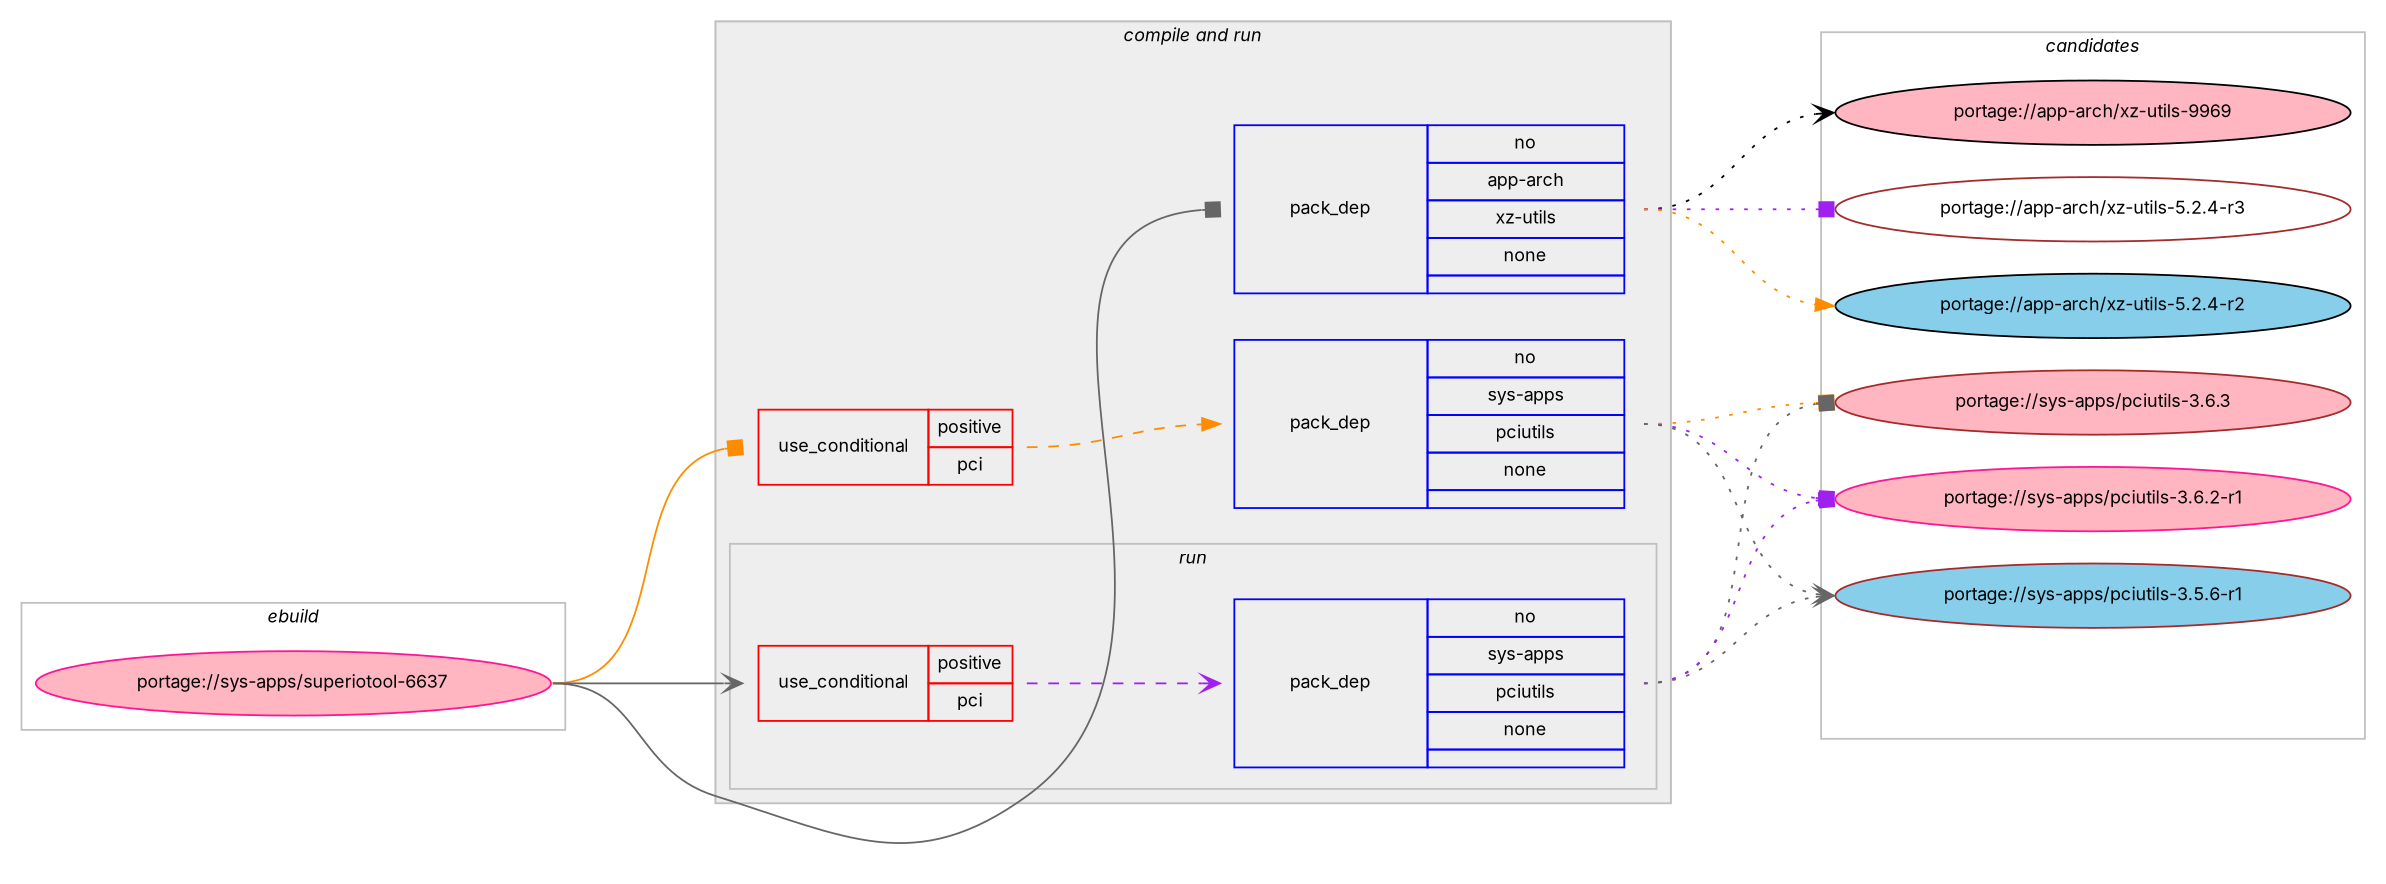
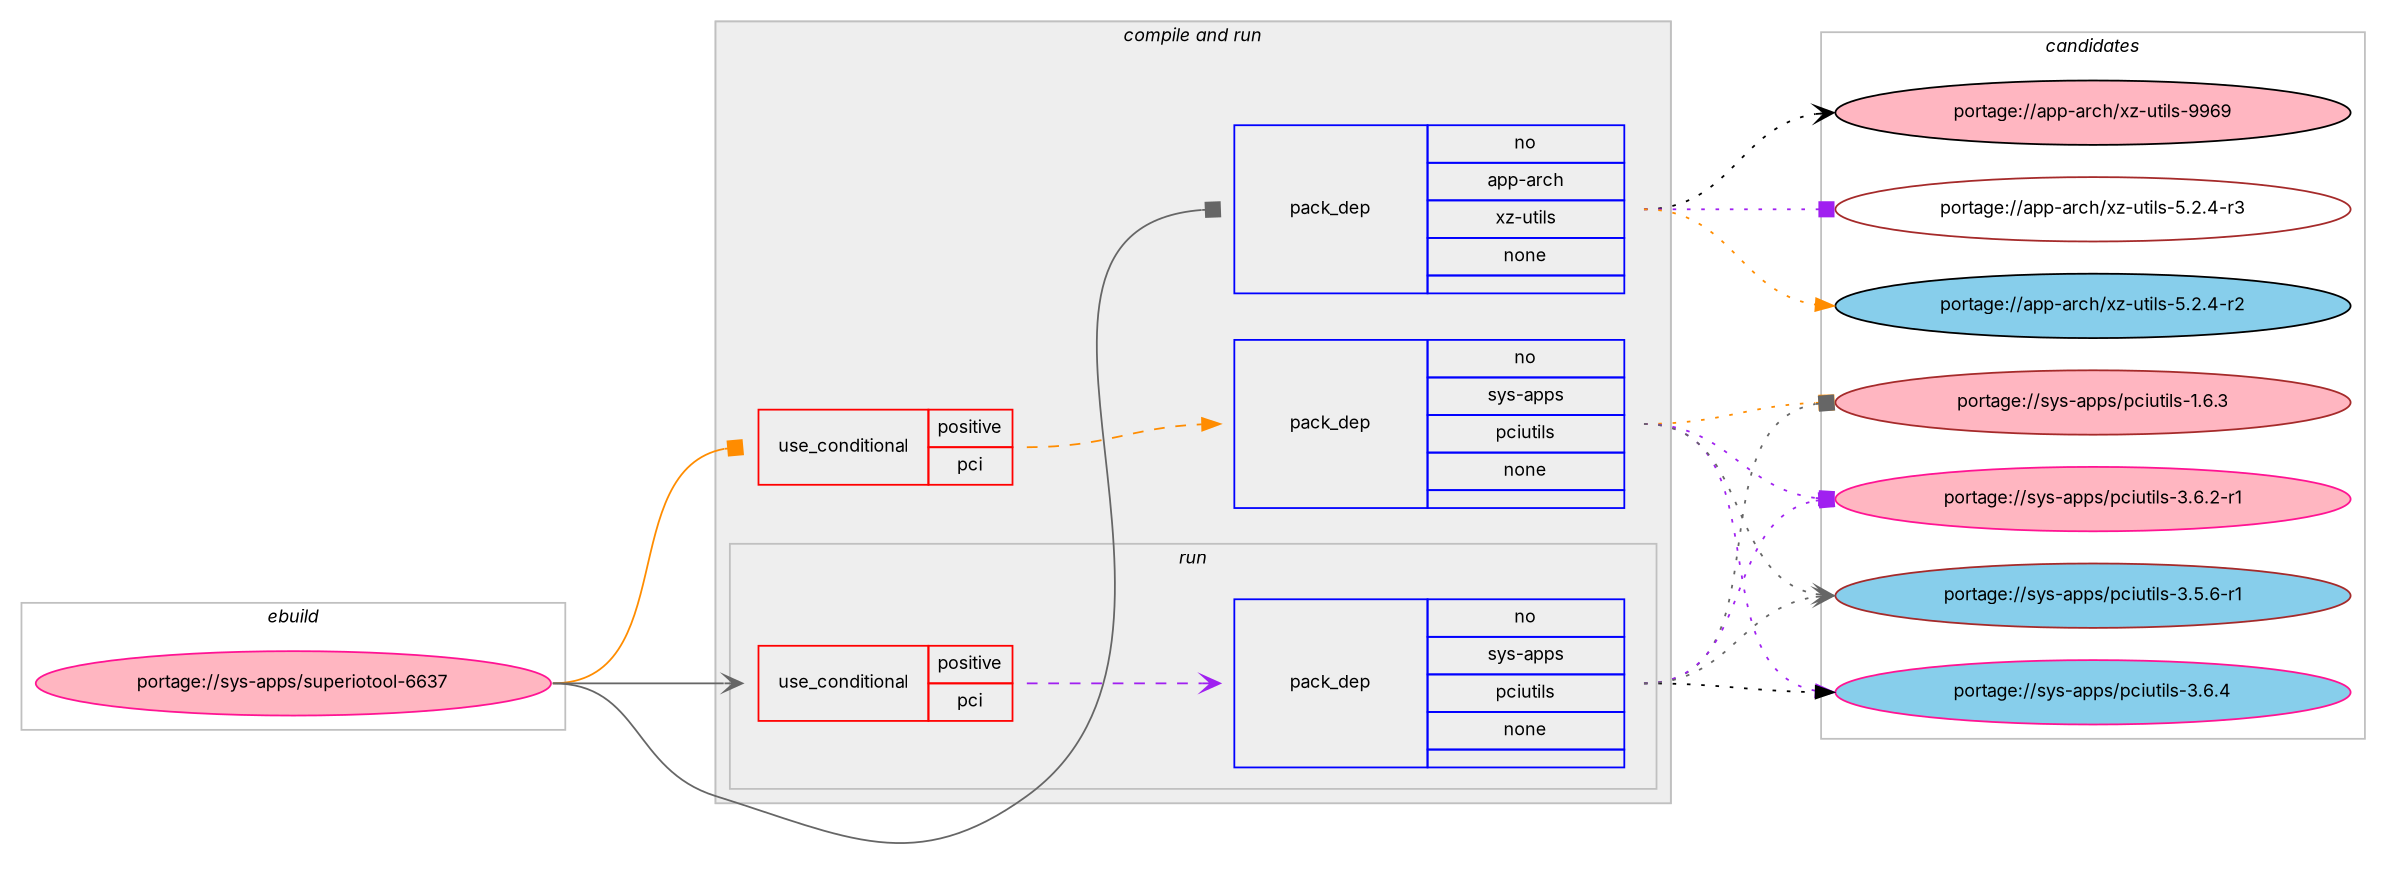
node "portage://sys-apps/pciutils-3.6.3": label "portage://sys-apps/pciutils-3.6.3" -> "portage://sys-apps/pciutils-1.6.3"
node "portage://sys-apps/pciutils-3.6.4": added
